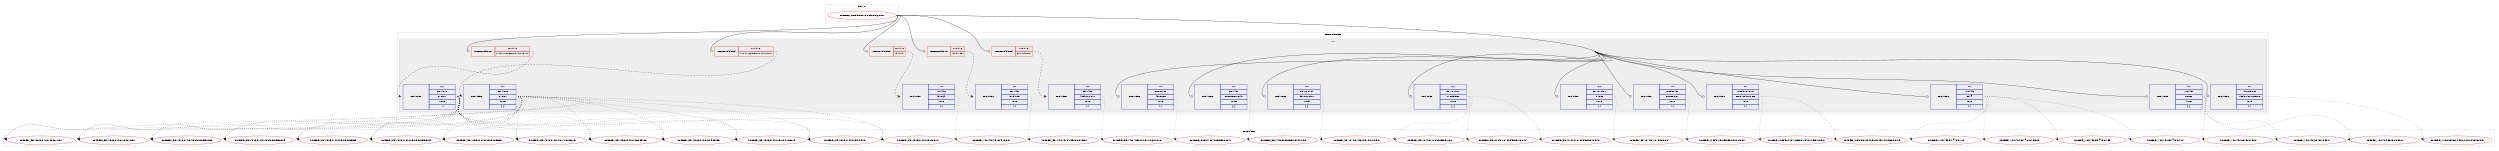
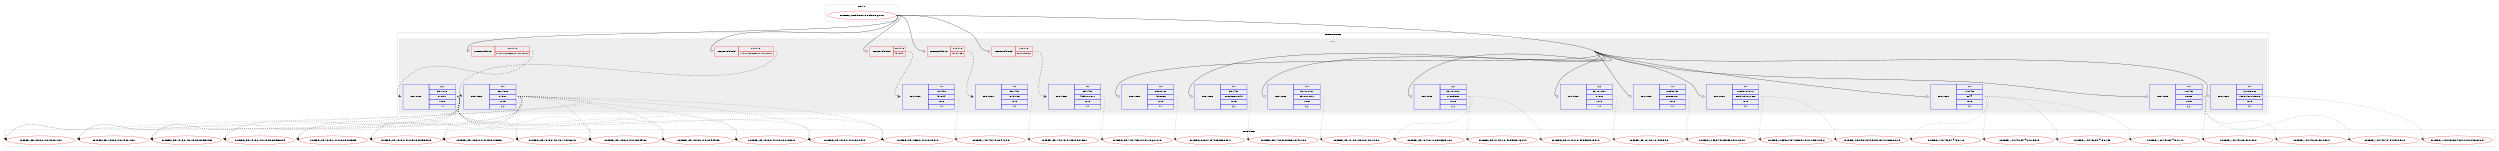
node "portage://dev-lang/python-3.12.3-r1": label "portage://dev-lang/python-3.12.3-r1" -> "portage://dev-beta/python-3.12.3-r1"
node "portage://x11-libs/pango-1.52.2": label "portage://x11-libs/pango-1.52.2" -> "portage://x11-libs/keybinder-1.52.2"
